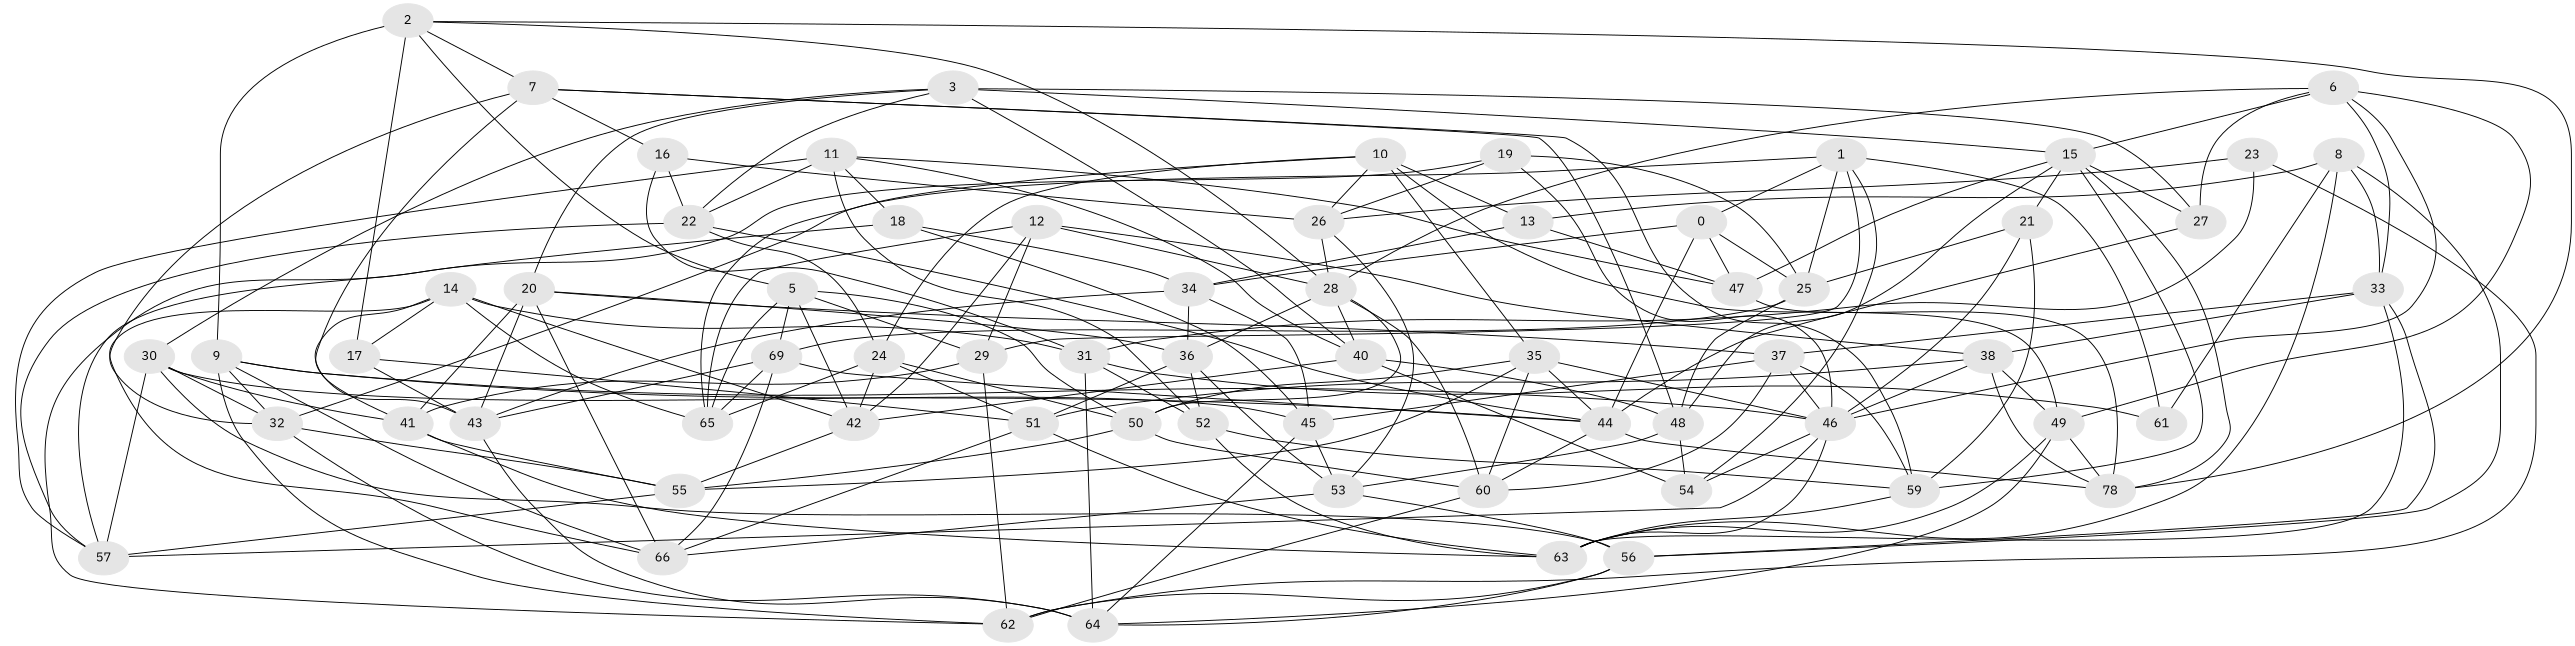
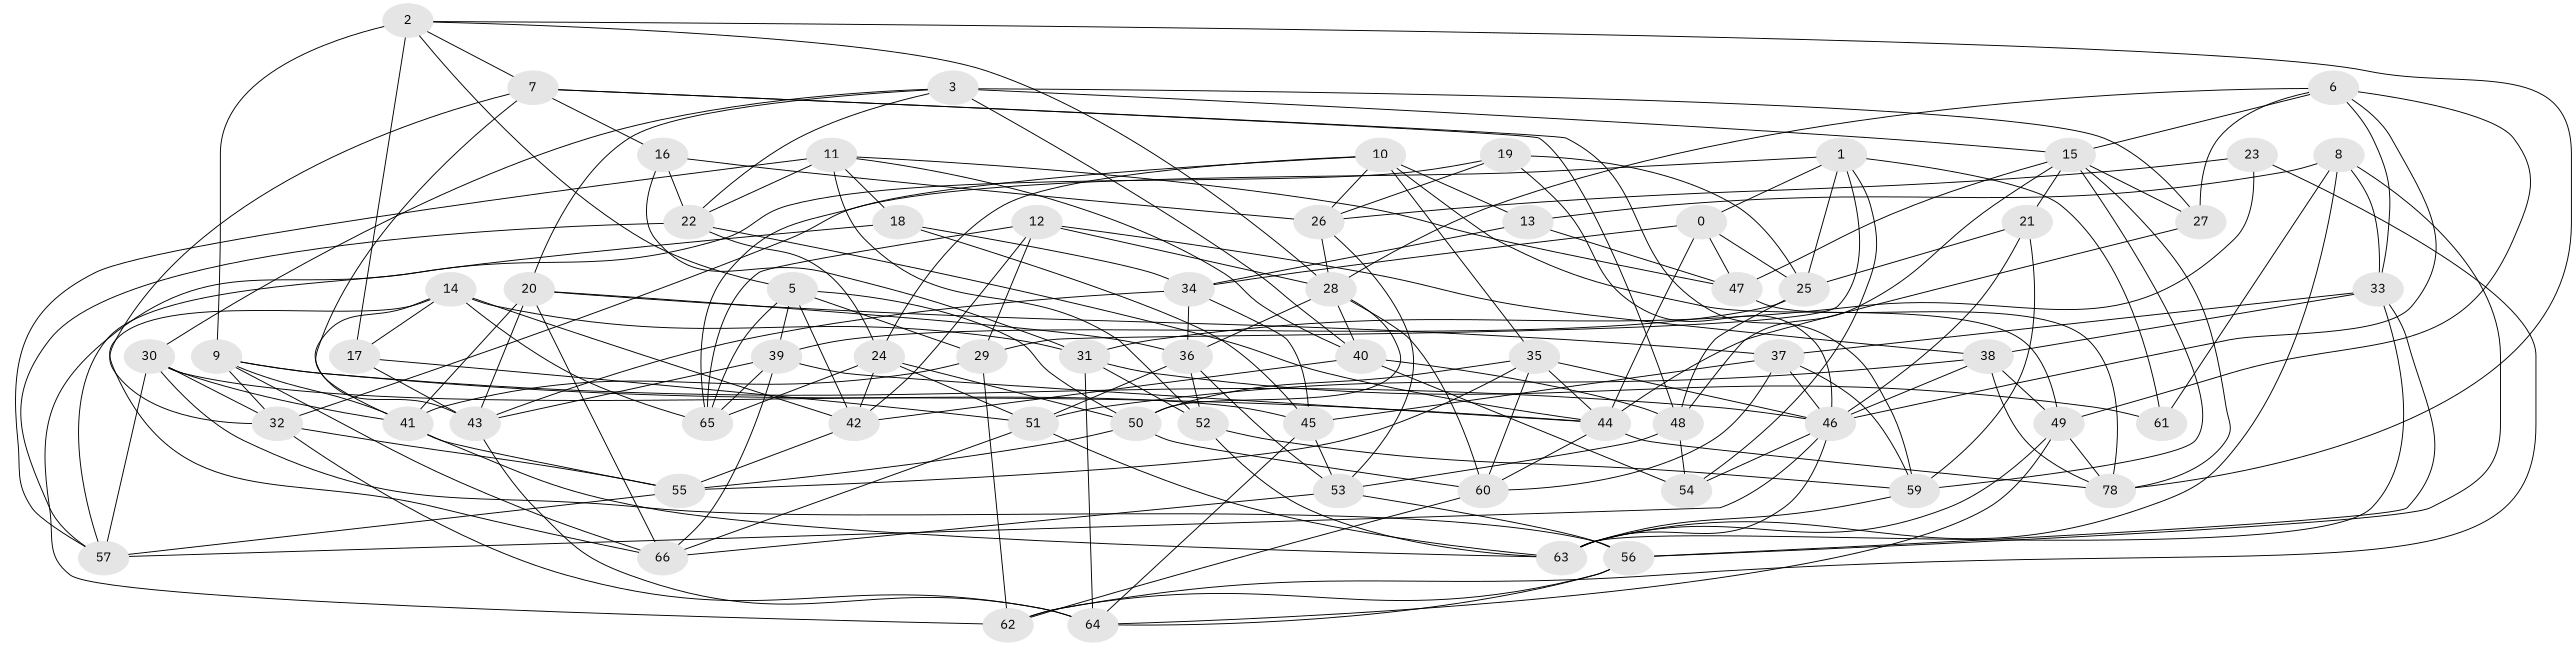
node "69": label "69" -> "39"
edge "9" -- "62": now "9" -- "41"
